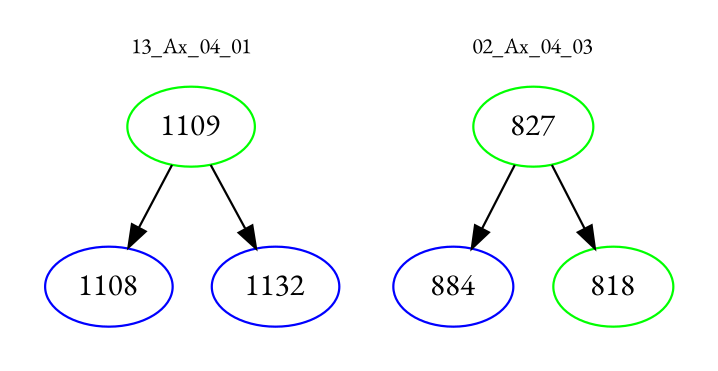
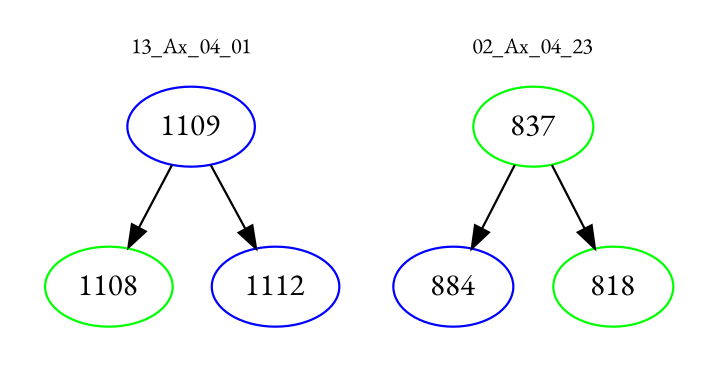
cluster "02_Ax_04_03": label "02_Ax_04_03" -> "02_Ax_04_23"
node "1109": color green -> blue
node "827": label "827" -> "837"
node "1108": color blue -> green
node "1132": label "1132" -> "1112"
